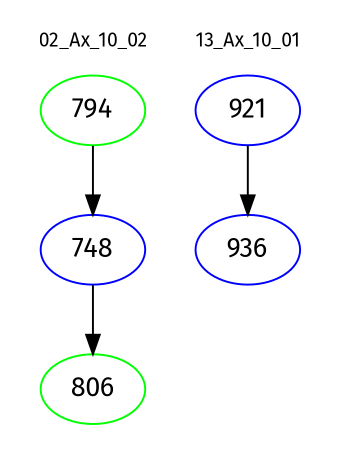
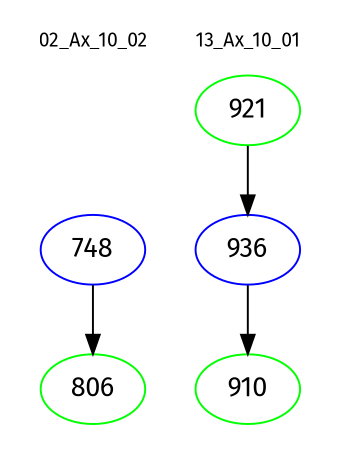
node "794": removed
node "921": color blue -> green
node "910": added
